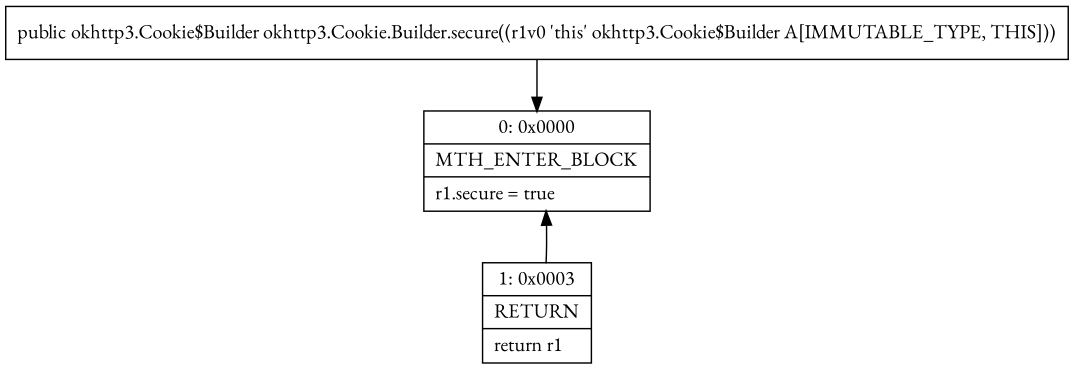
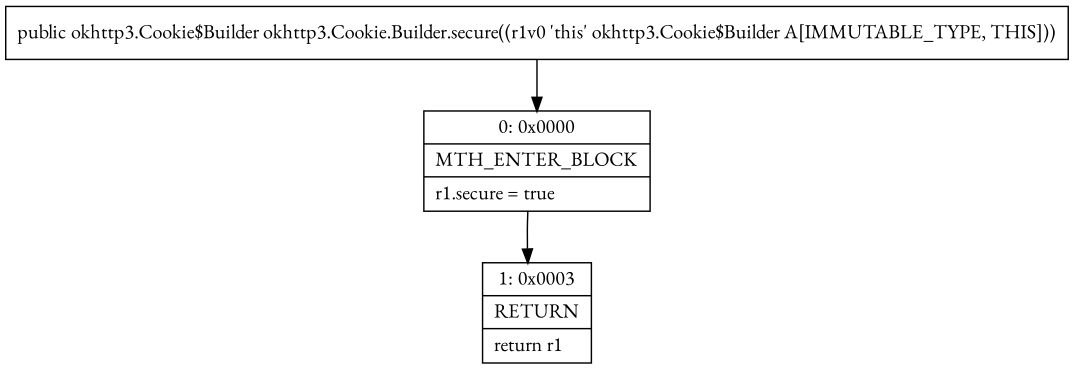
edge "1: 0x0003" -> "0: 0x0000": reversed
